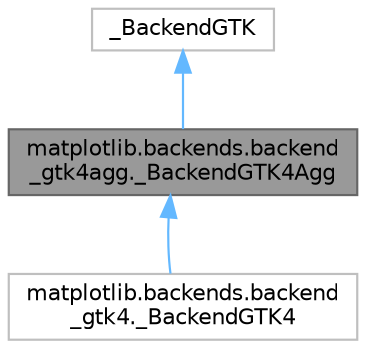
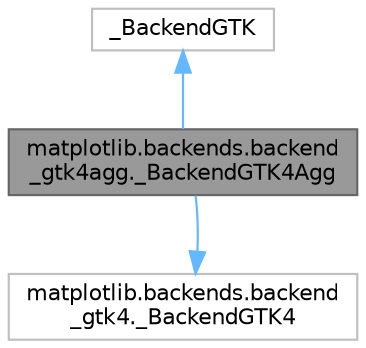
edge "matplotlib.backends.backend _gtk4._BackendGTK4" -> "matplotlib.backends.backend _gtk4agg._BackendGTK4Agg": reversed
